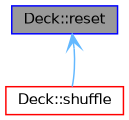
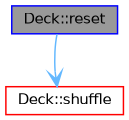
edge "Deck::shuffle" -> "Deck::reset": reversed
